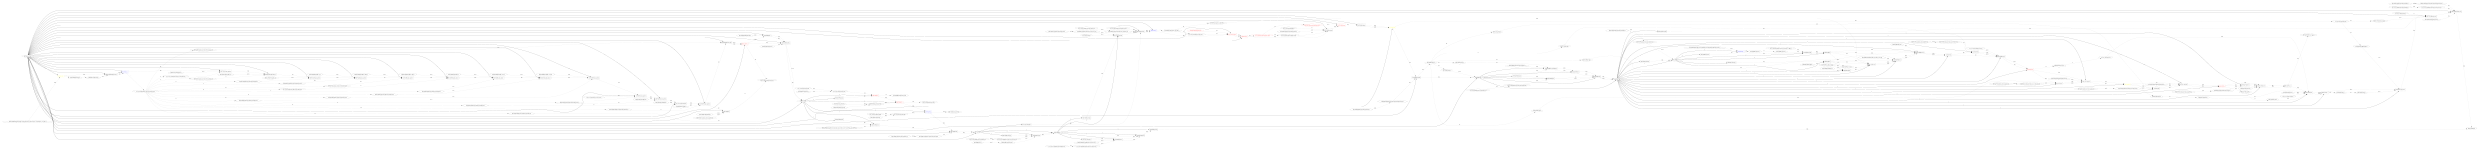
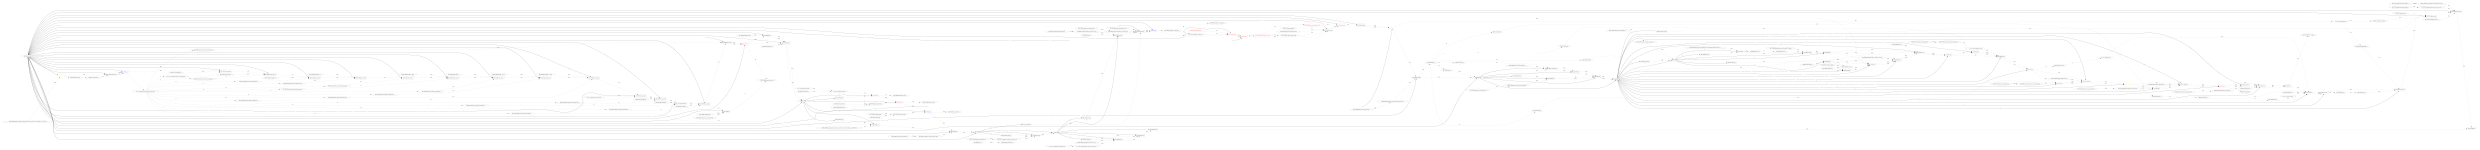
node "(162722556)String(lit(--shifts))": removed
